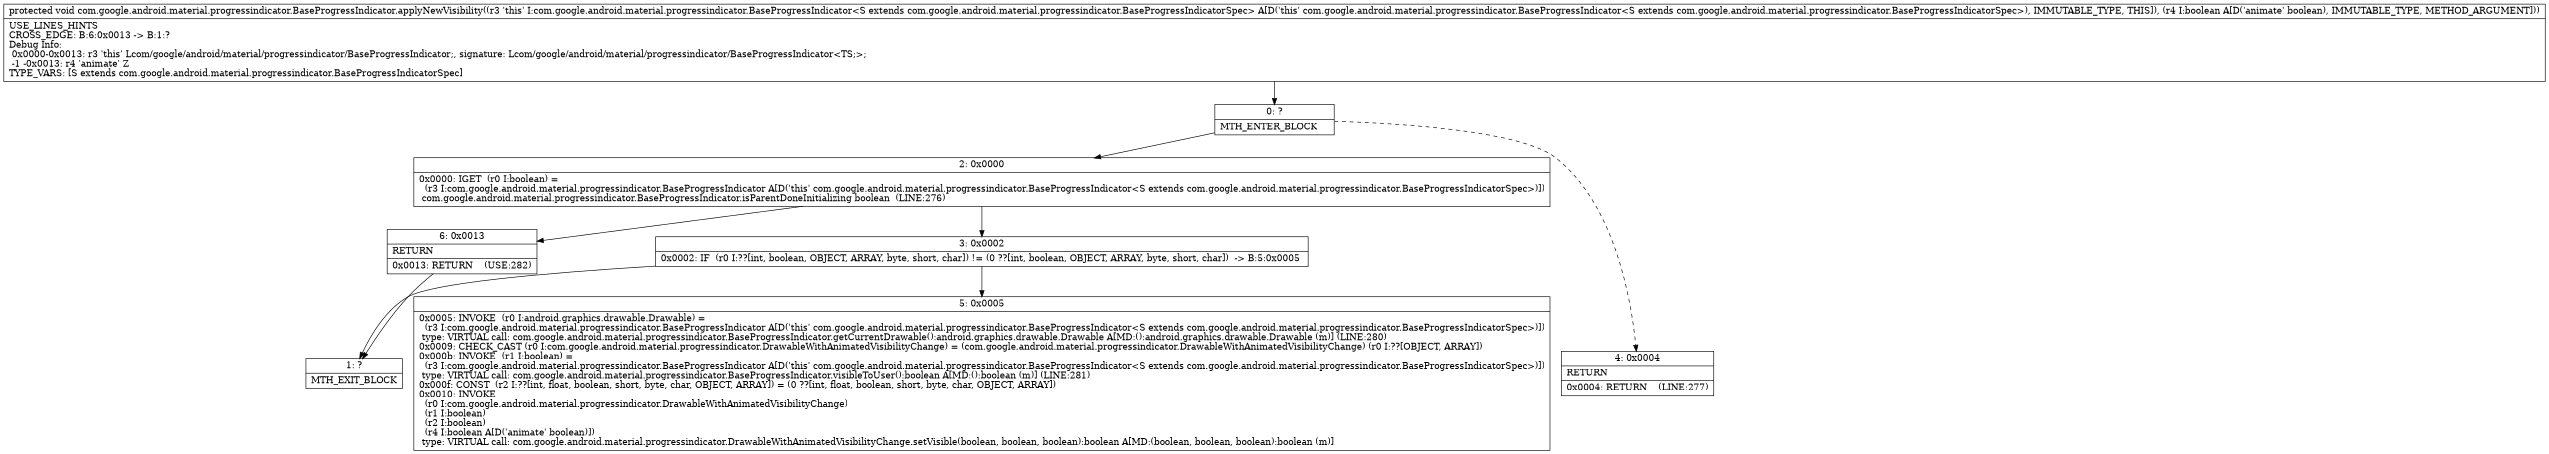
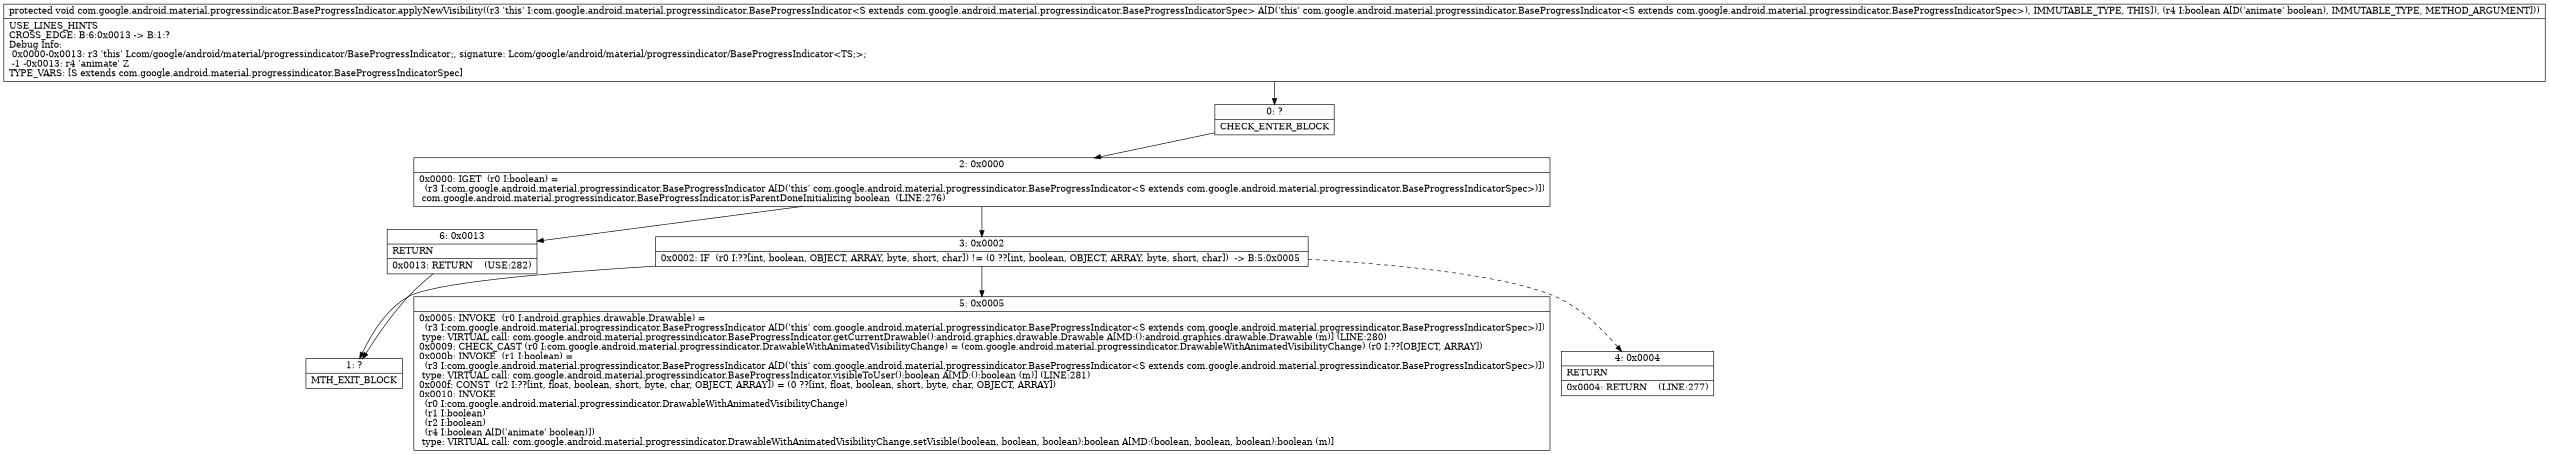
node "0: ?": text "MTH_ENTER_BLOCK" -> "CHECK_ENTER_BLOCK"
edge "0: ?" -> "4: 0x0004": now "3: 0x0002" -> "4: 0x0004"
